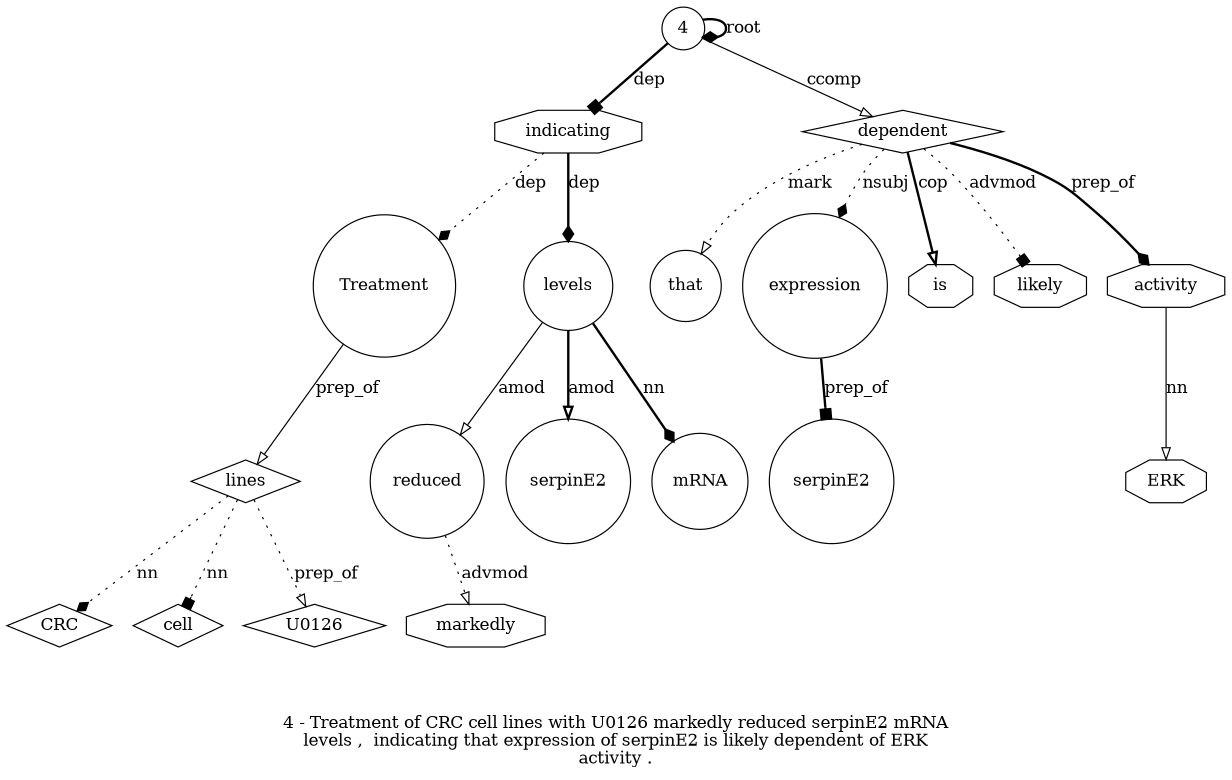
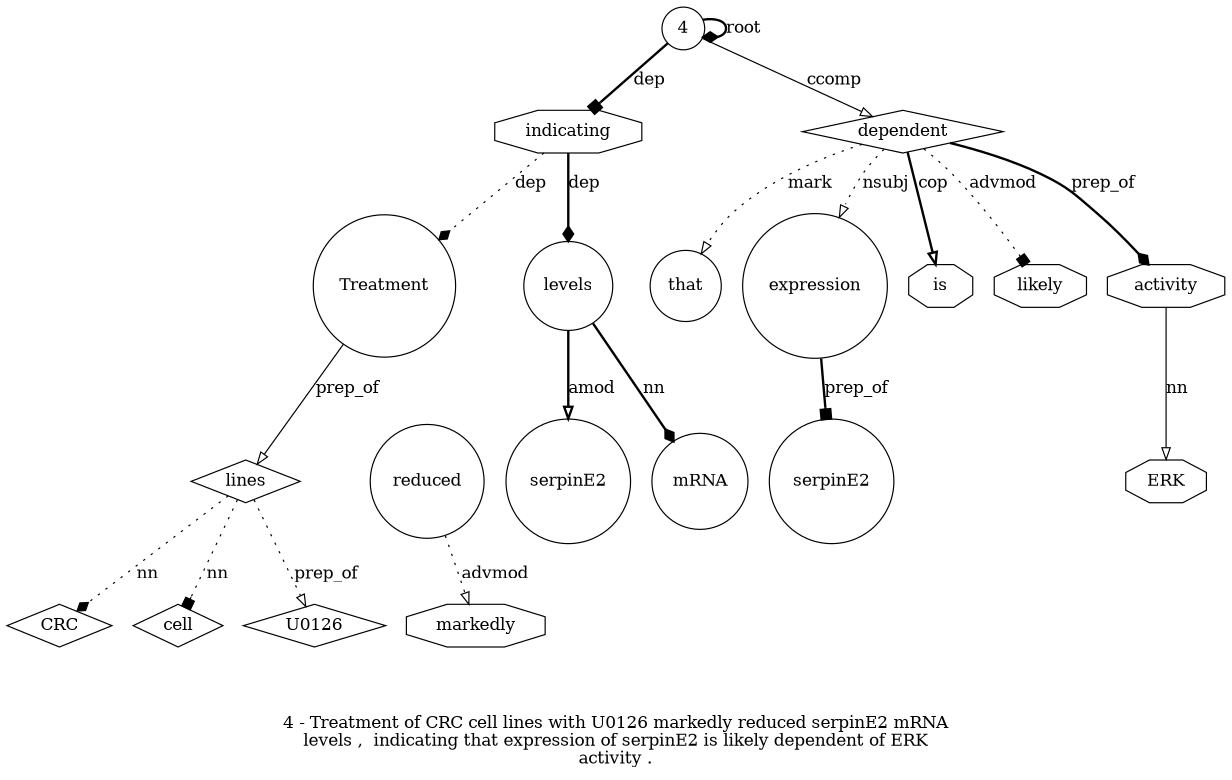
edge "dependent" -> "expression": arrowhead diamond -> onormal
edge "levels" -> "reduced": removed, label "amod"
